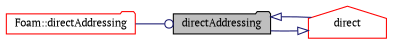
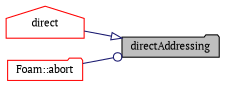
node "Foam::directAddressing": label "Foam::directAddressing" -> "Foam::abort"
edge "directAddressing" -> "direct": removed
